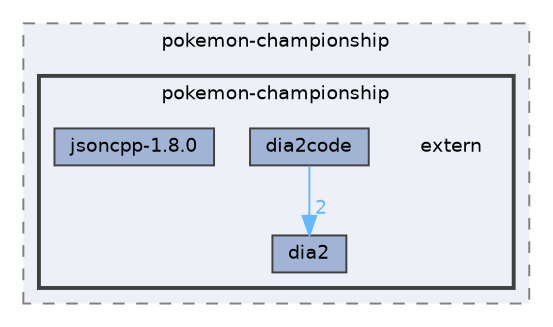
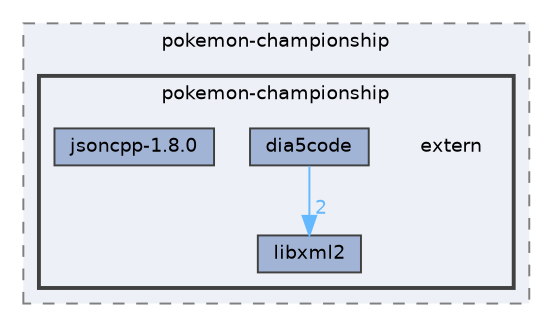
node "dia2code": label "dia2code" -> "dia5code"
node "dia2": label "dia2" -> "libxml2"
